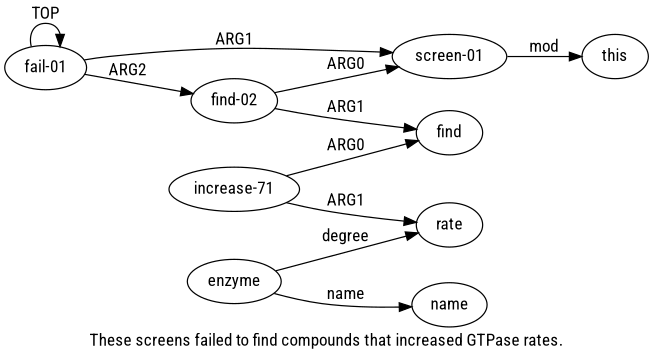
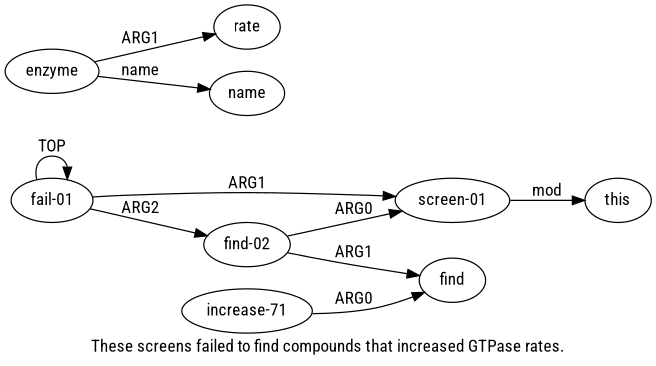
edge "increase-71" -> "rate": removed, label "ARG1"
edge "enzyme" -> "rate": label "degree" -> "ARG1"
